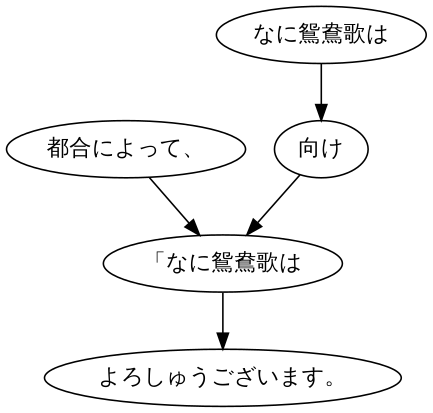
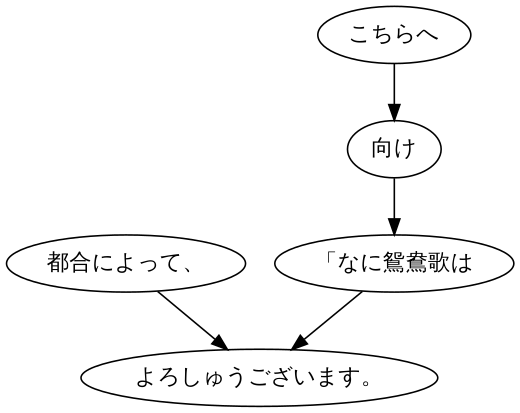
node "なに鴛鴦歌は": label "なに鴛鴦歌は" -> "こちらへ"
edge "都合によって、" -> "「なに鴛鴦歌は": now "都合によって、" -> "よろしゅうございます。"
